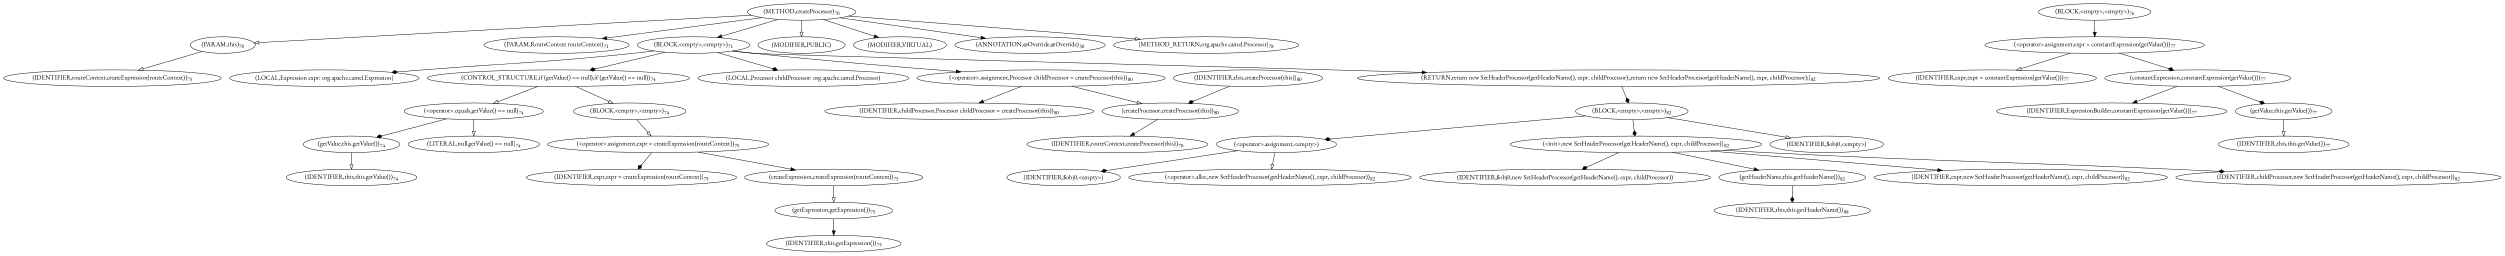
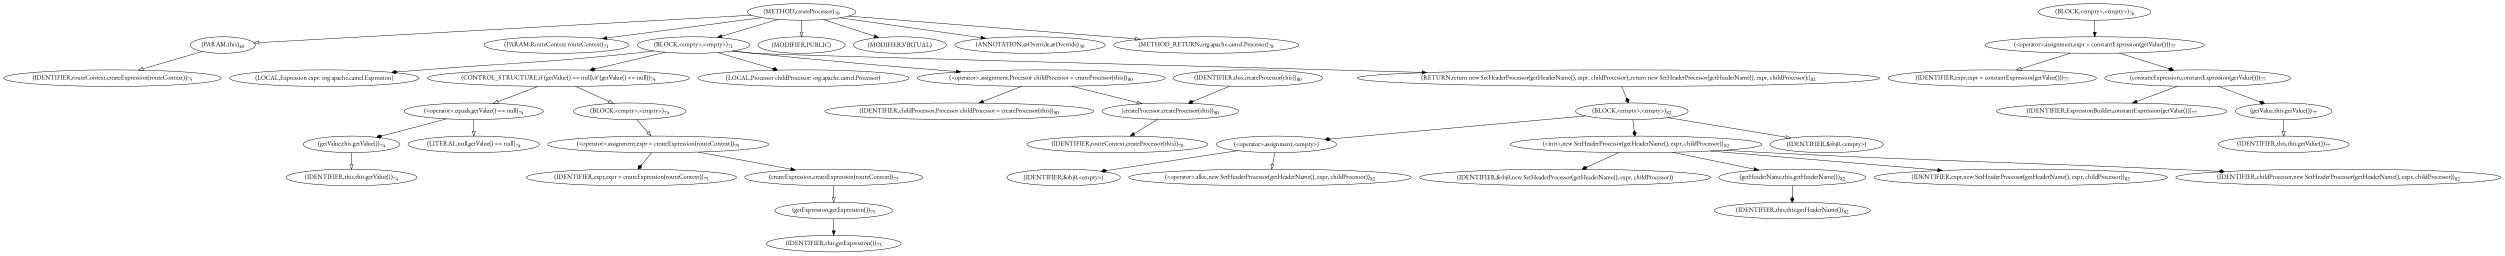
node "(PARAM,this)": text "70" -> "40"
node "(IDENTIFIER,this,this.getHeaderName())": text "88" -> "82"
